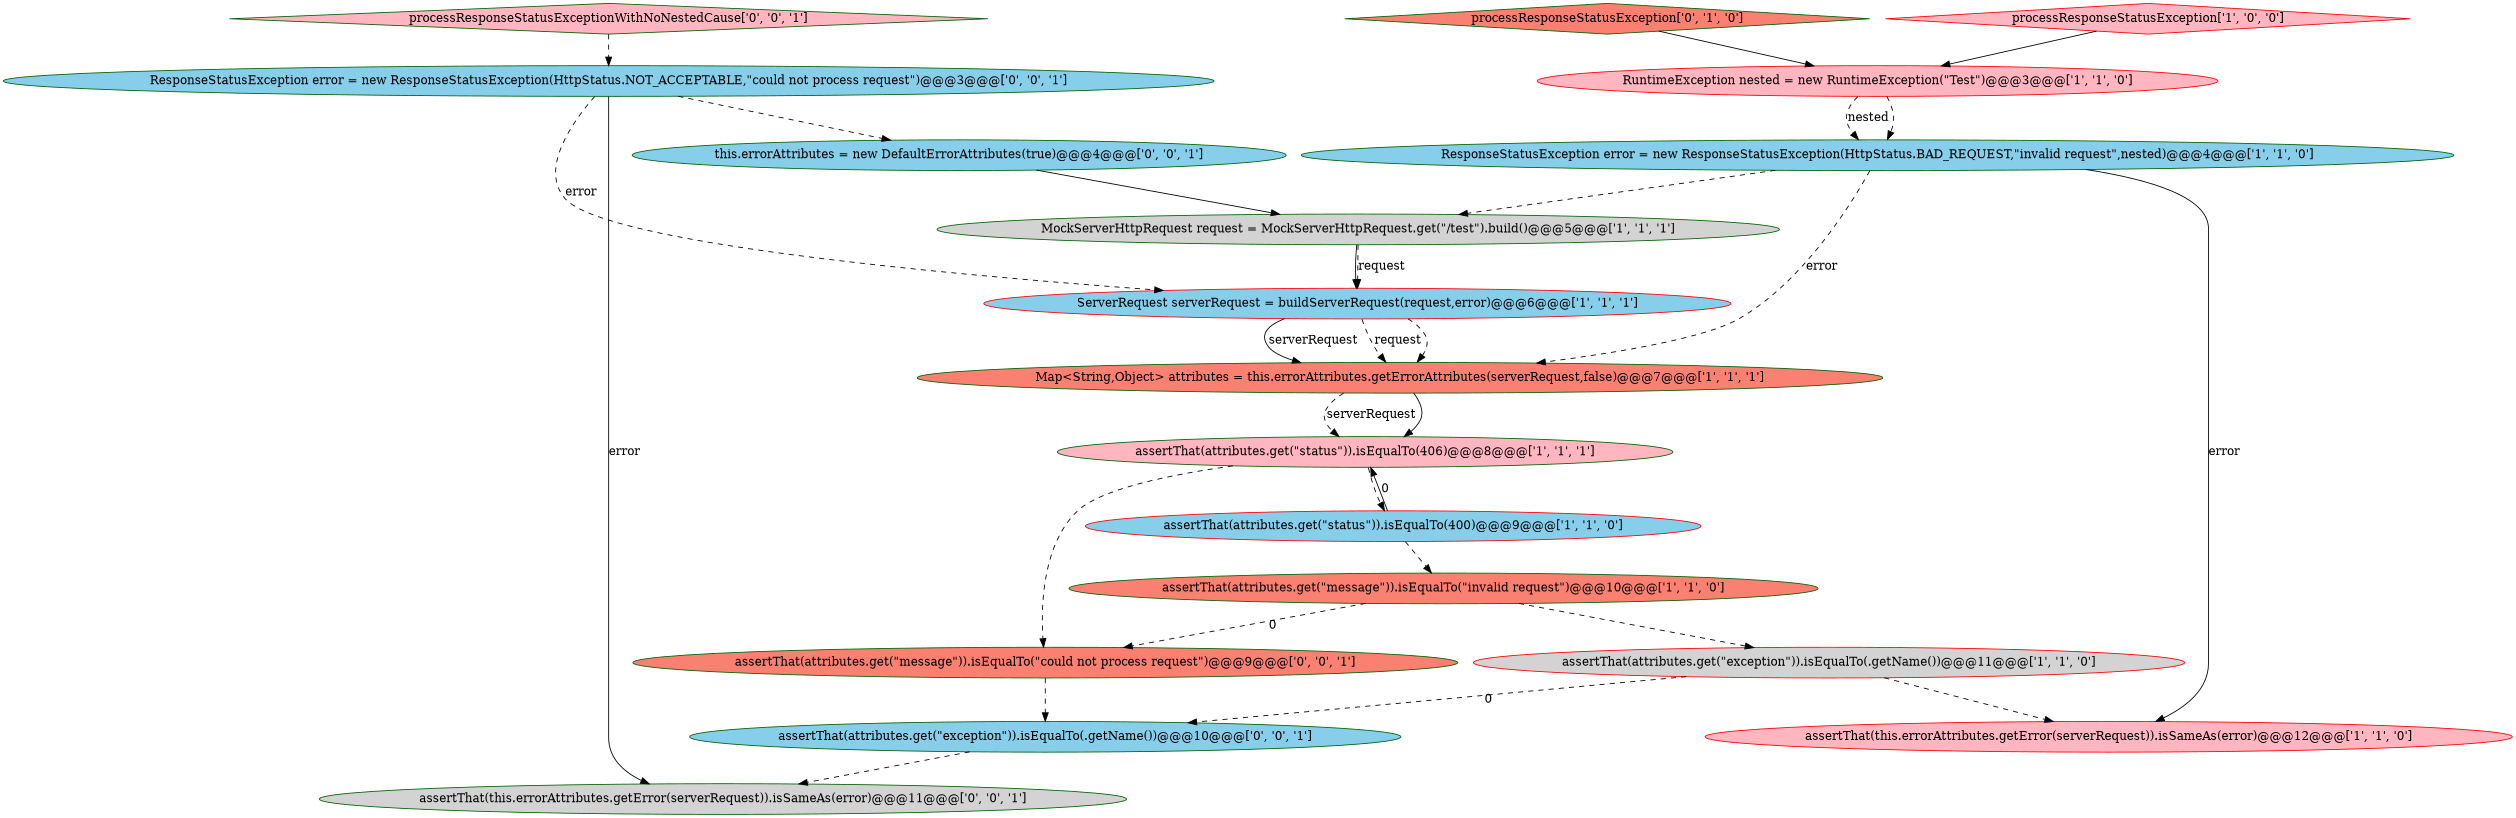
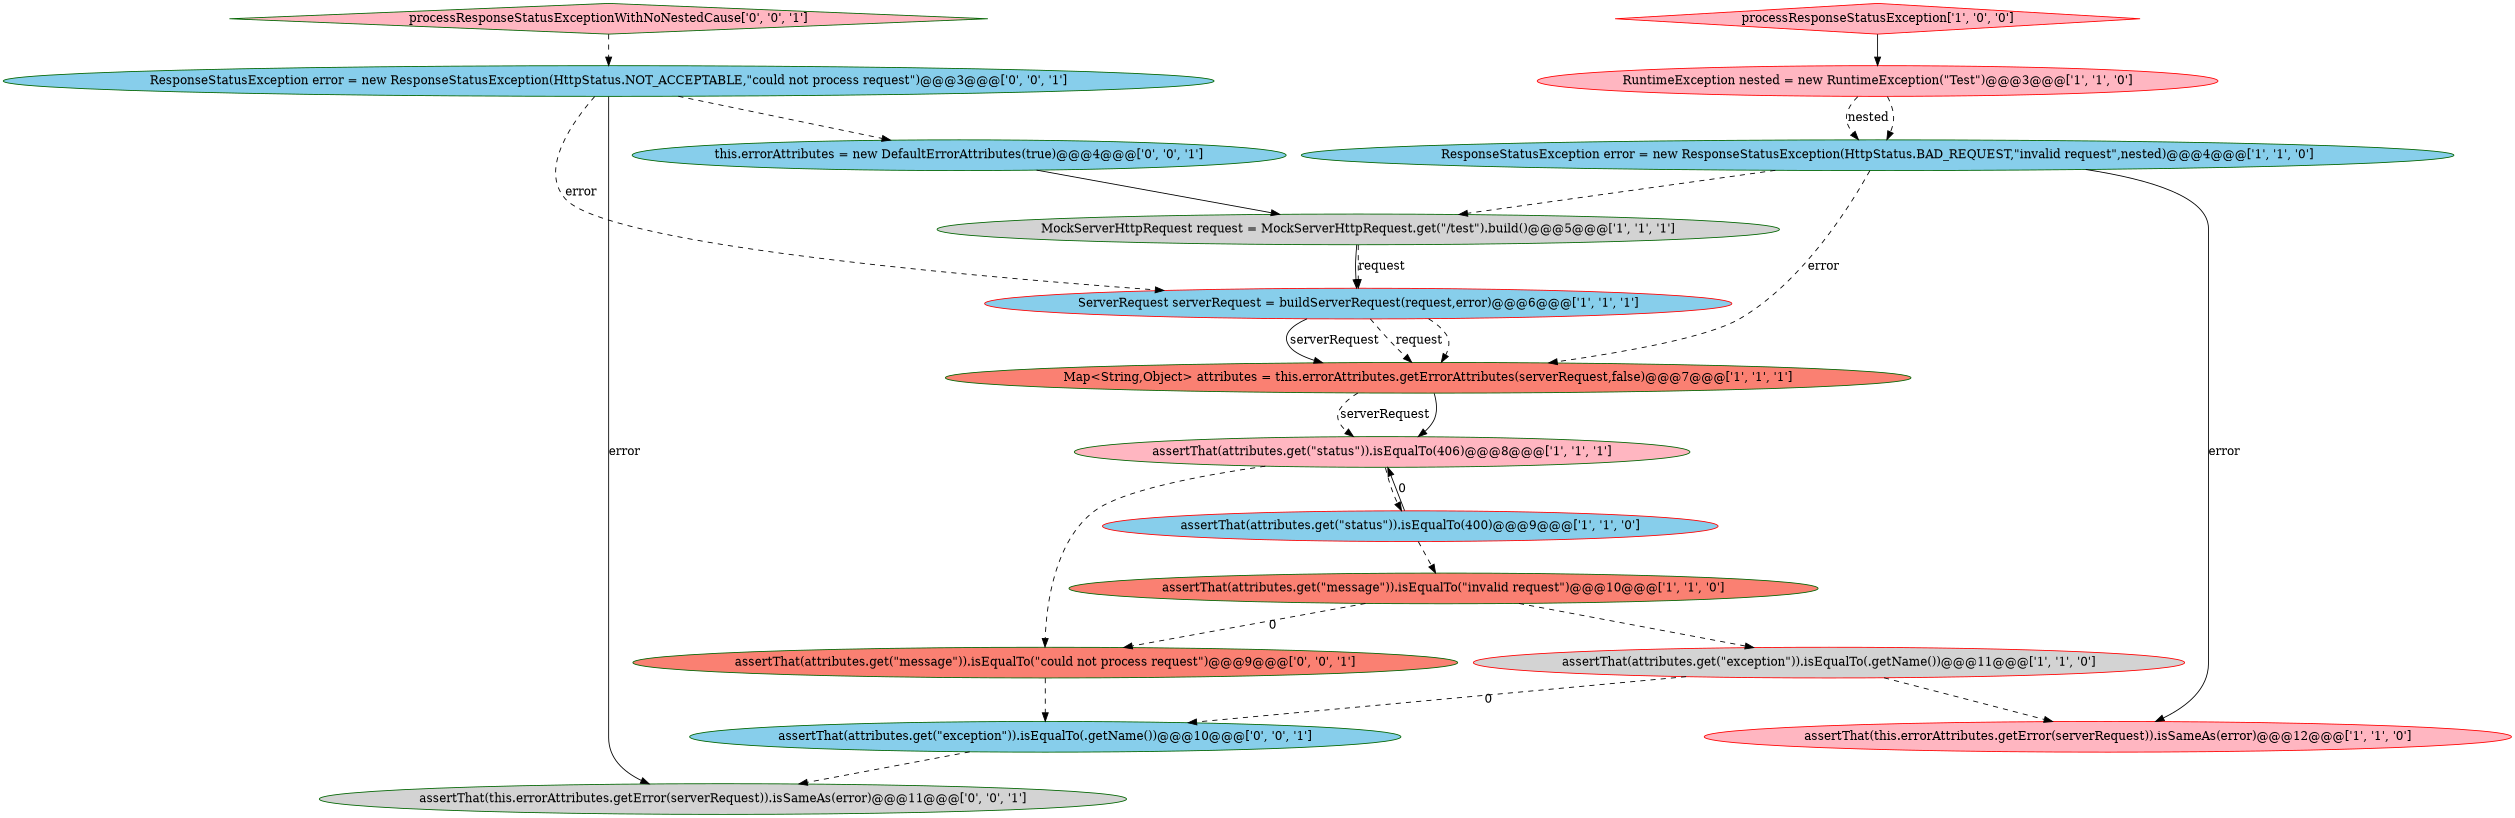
node "processResponseStatusException['0', '1', '0']": removed
